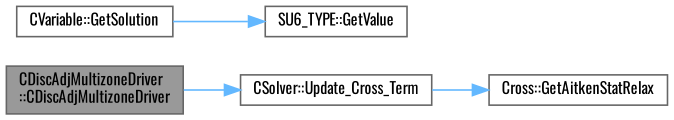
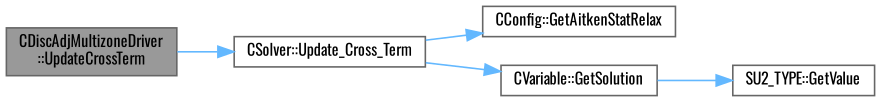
node "SU6_TYPE::GetValue": label "SU6_TYPE::GetValue" -> "SU2_TYPE::GetValue"
edge "CSolver::Update_Cross_Term" -> "CVariable::GetSolution": added
node "CDiscAdjMultizoneDriver ::CDiscAdjMultizoneDriver": label "CDiscAdjMultizoneDriver ::CDiscAdjMultizoneDriver" -> "CDiscAdjMultizoneDriver ::UpdateCrossTerm"
node "Cross::GetAitkenStatRelax": label "Cross::GetAitkenStatRelax" -> "CConfig::GetAitkenStatRelax"
